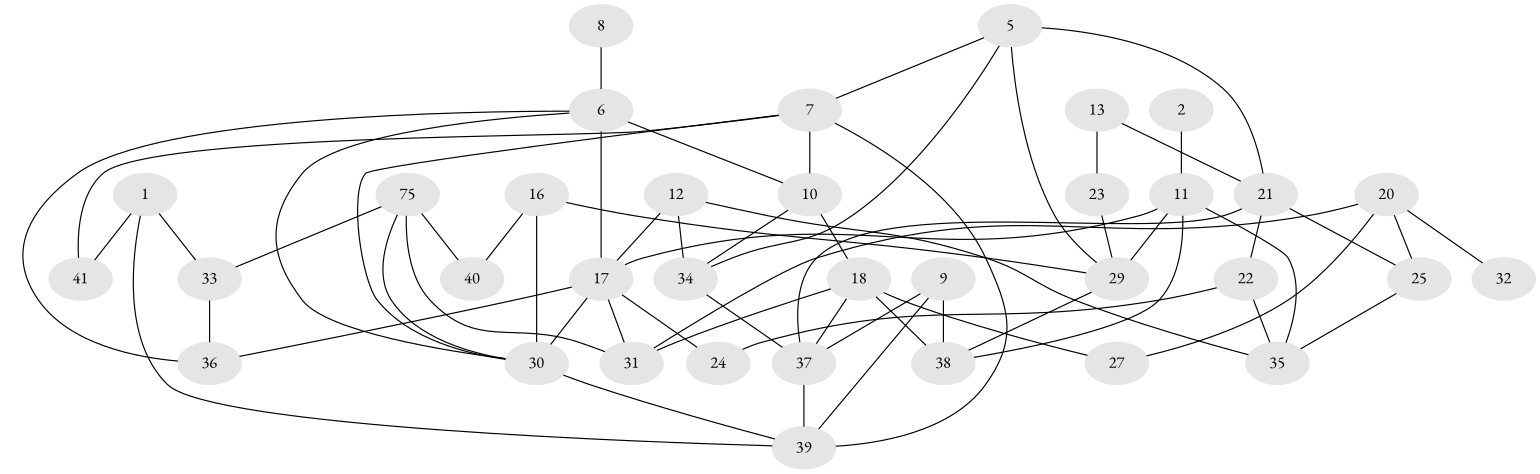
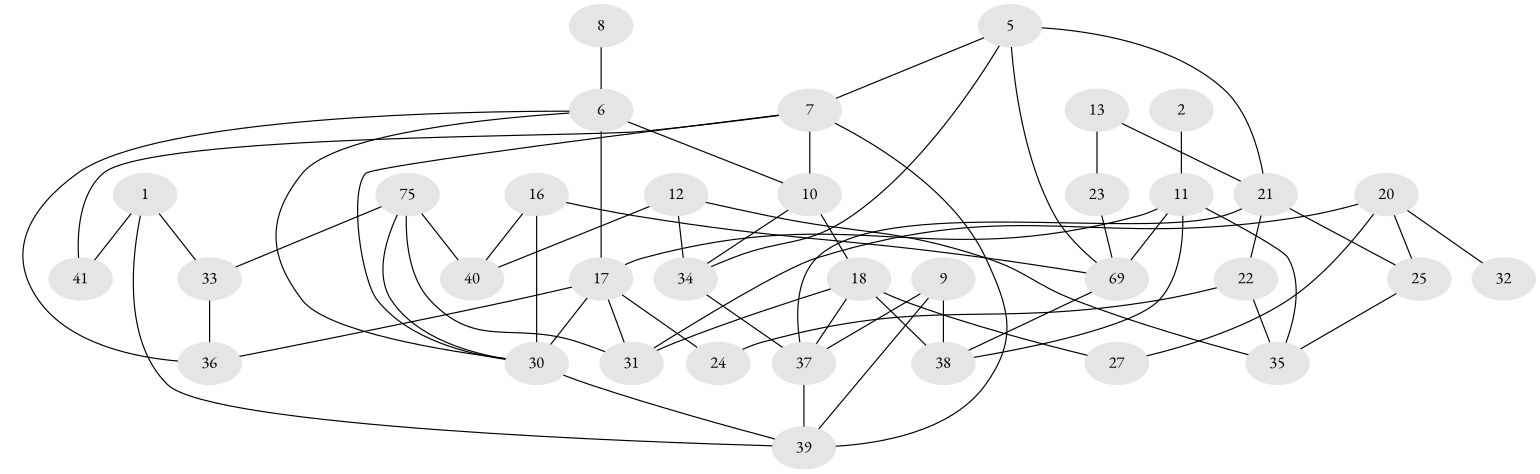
edge "12" -- "17": now "12" -- "40"
node "29": label "29" -> "69"
